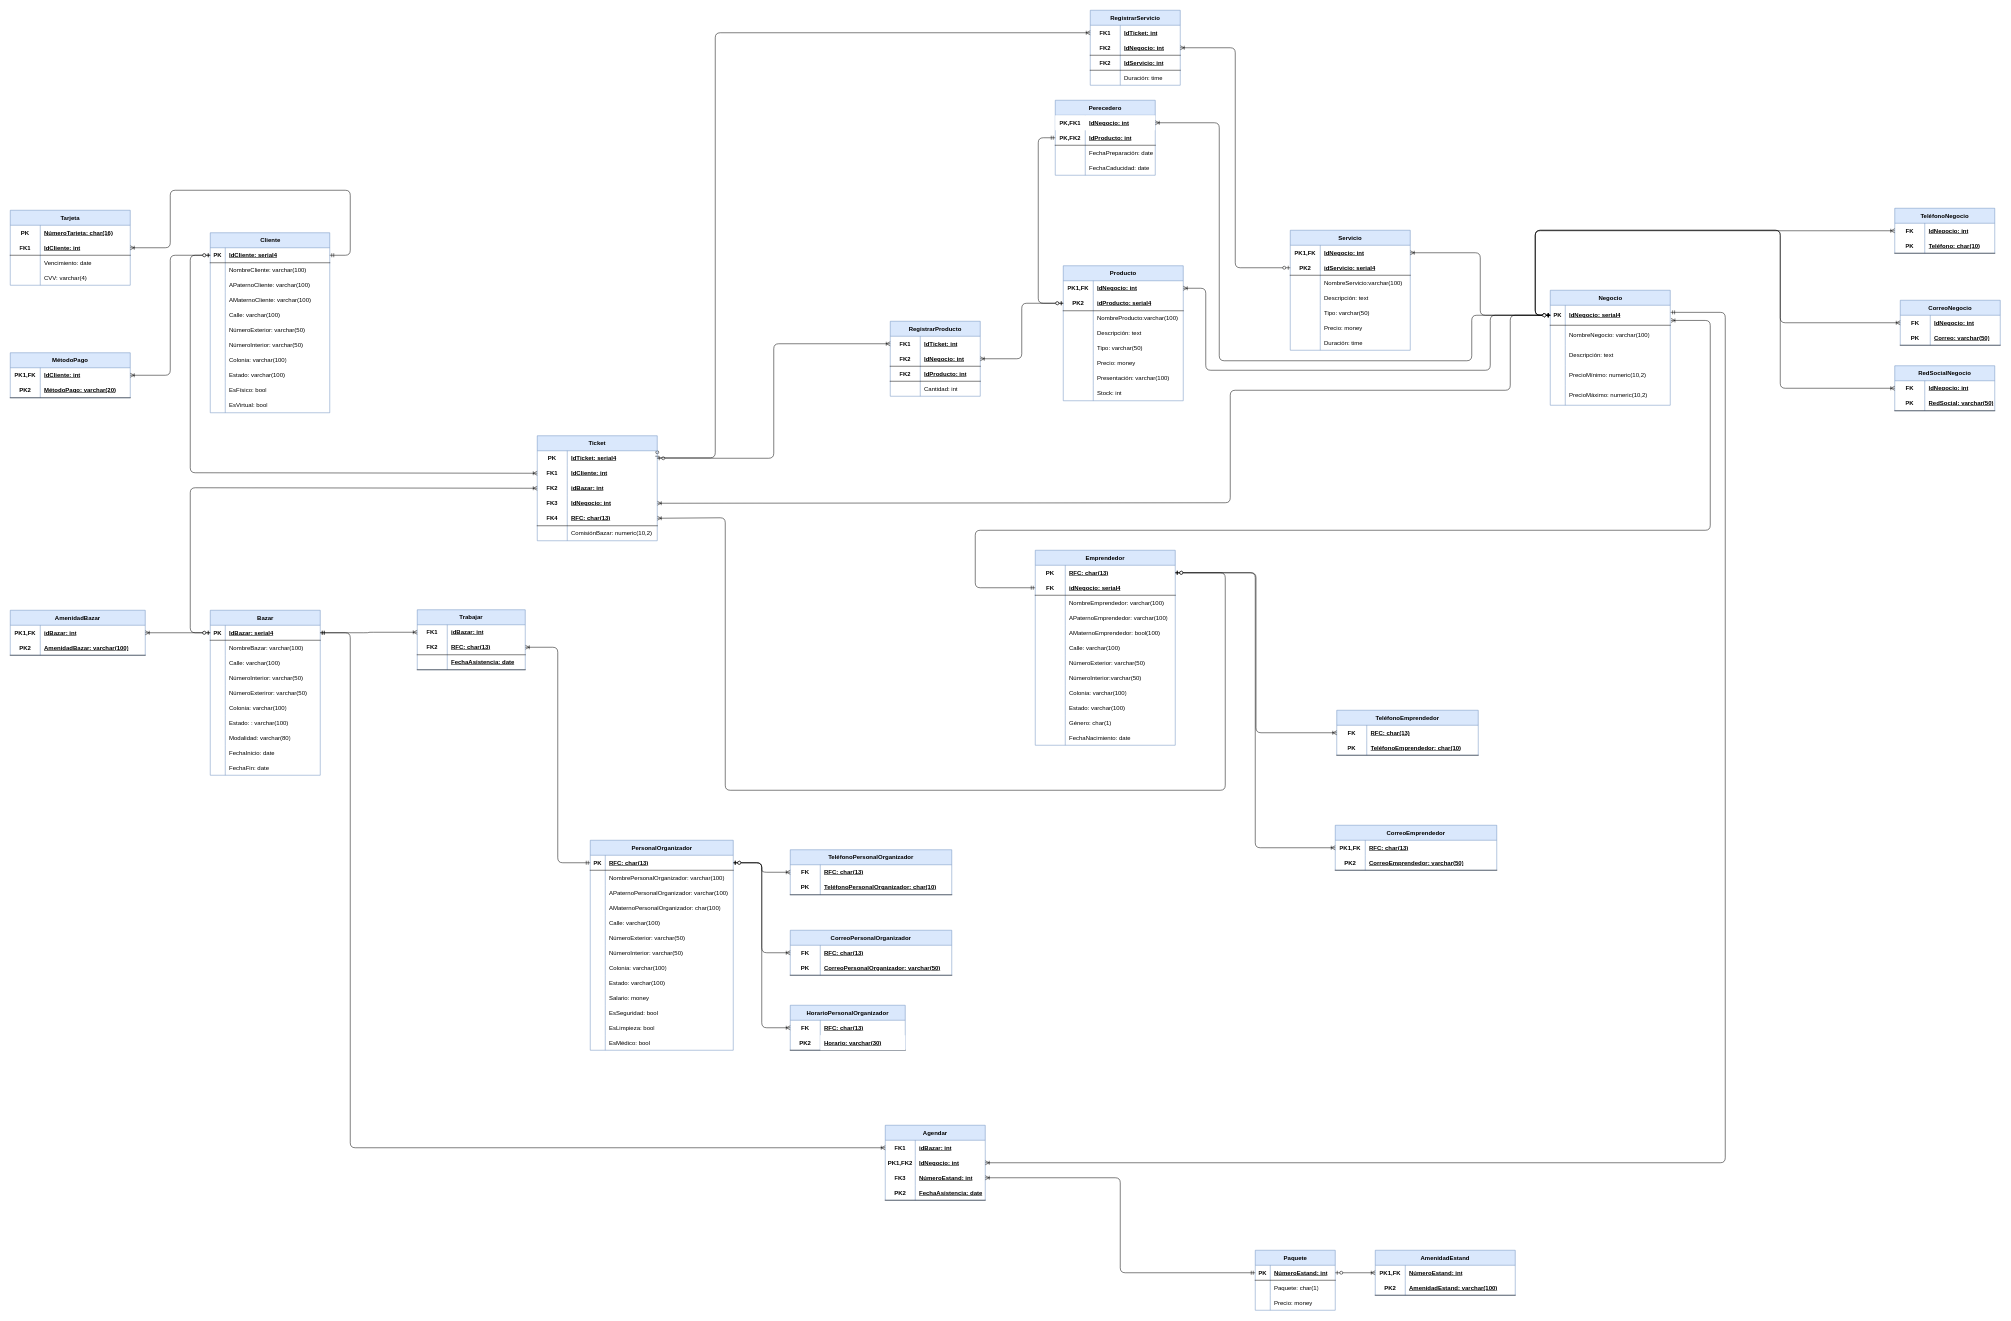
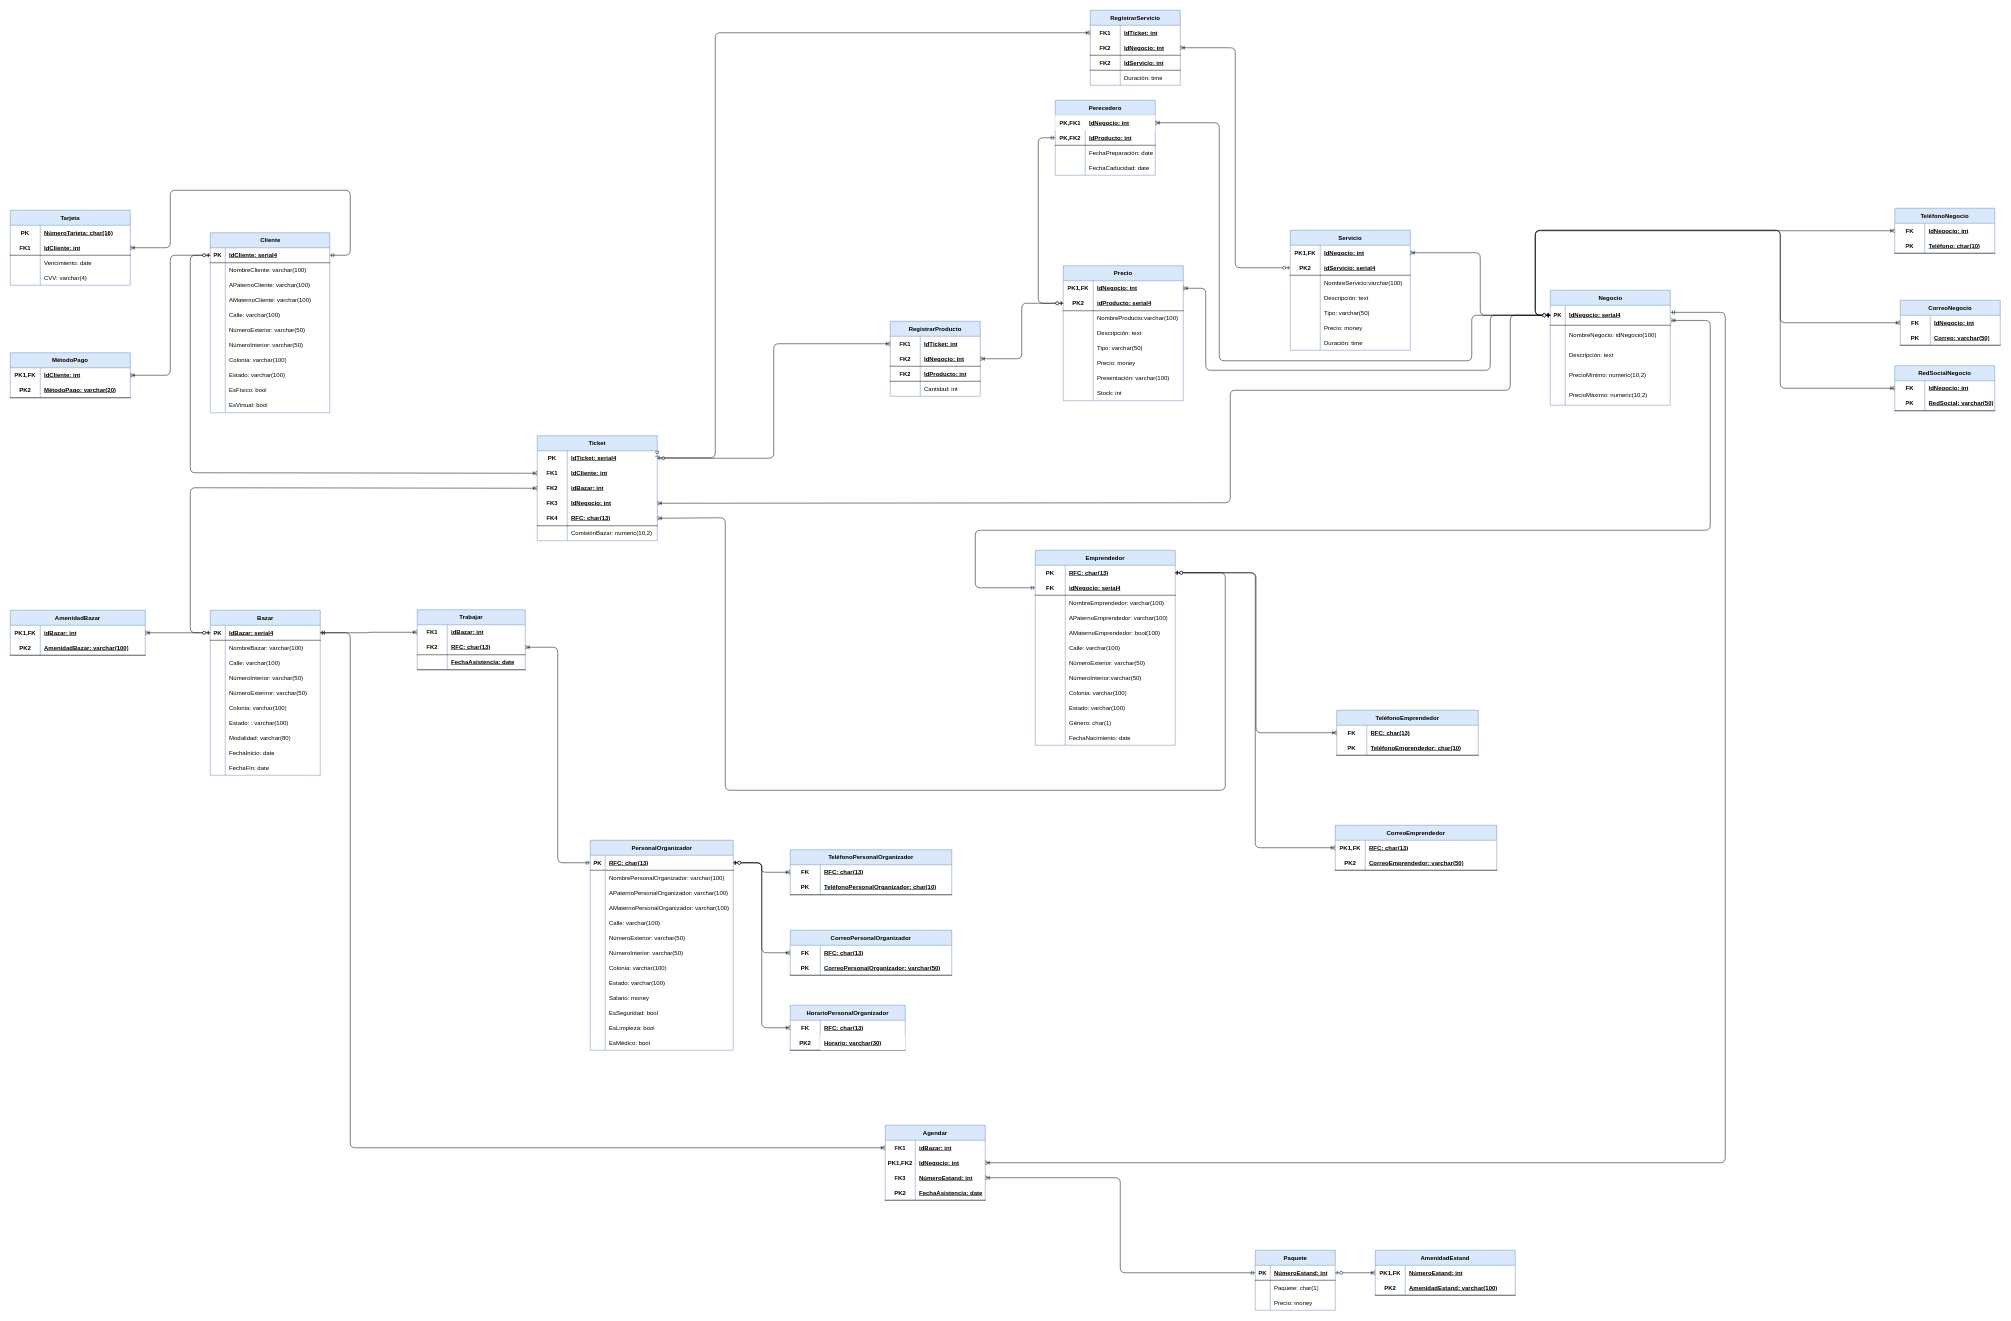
node "Producto": label "Producto" -> "Precio"
node "NombreNegocio: varchar(100)": label "NombreNegocio: varchar(100)" -> "NombreNegocio: idNegocio(100)"
node "AMaternoPersonalOrganizador: char(100)": label "AMaternoPersonalOrganizador: char(100)" -> "AMaternoPersonalOrganizador: varchar(100)"
